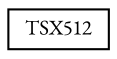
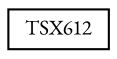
node "TSX512": label "TSX512" -> "TSX612"
